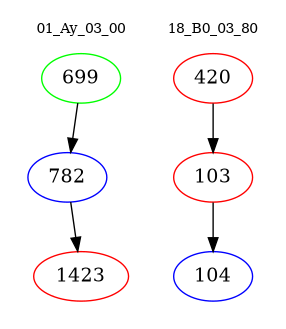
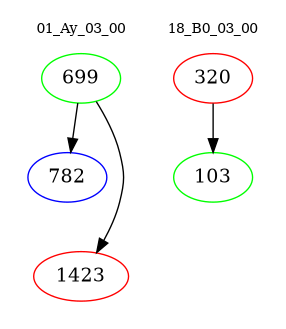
cluster "18_B0_03_80": label "18_B0_03_80" -> "18_B0_03_00"
node "420": label "420" -> "320"
node "103": color red -> green
edge "782" -> "1423": now "699" -> "1423"
node "104": removed
